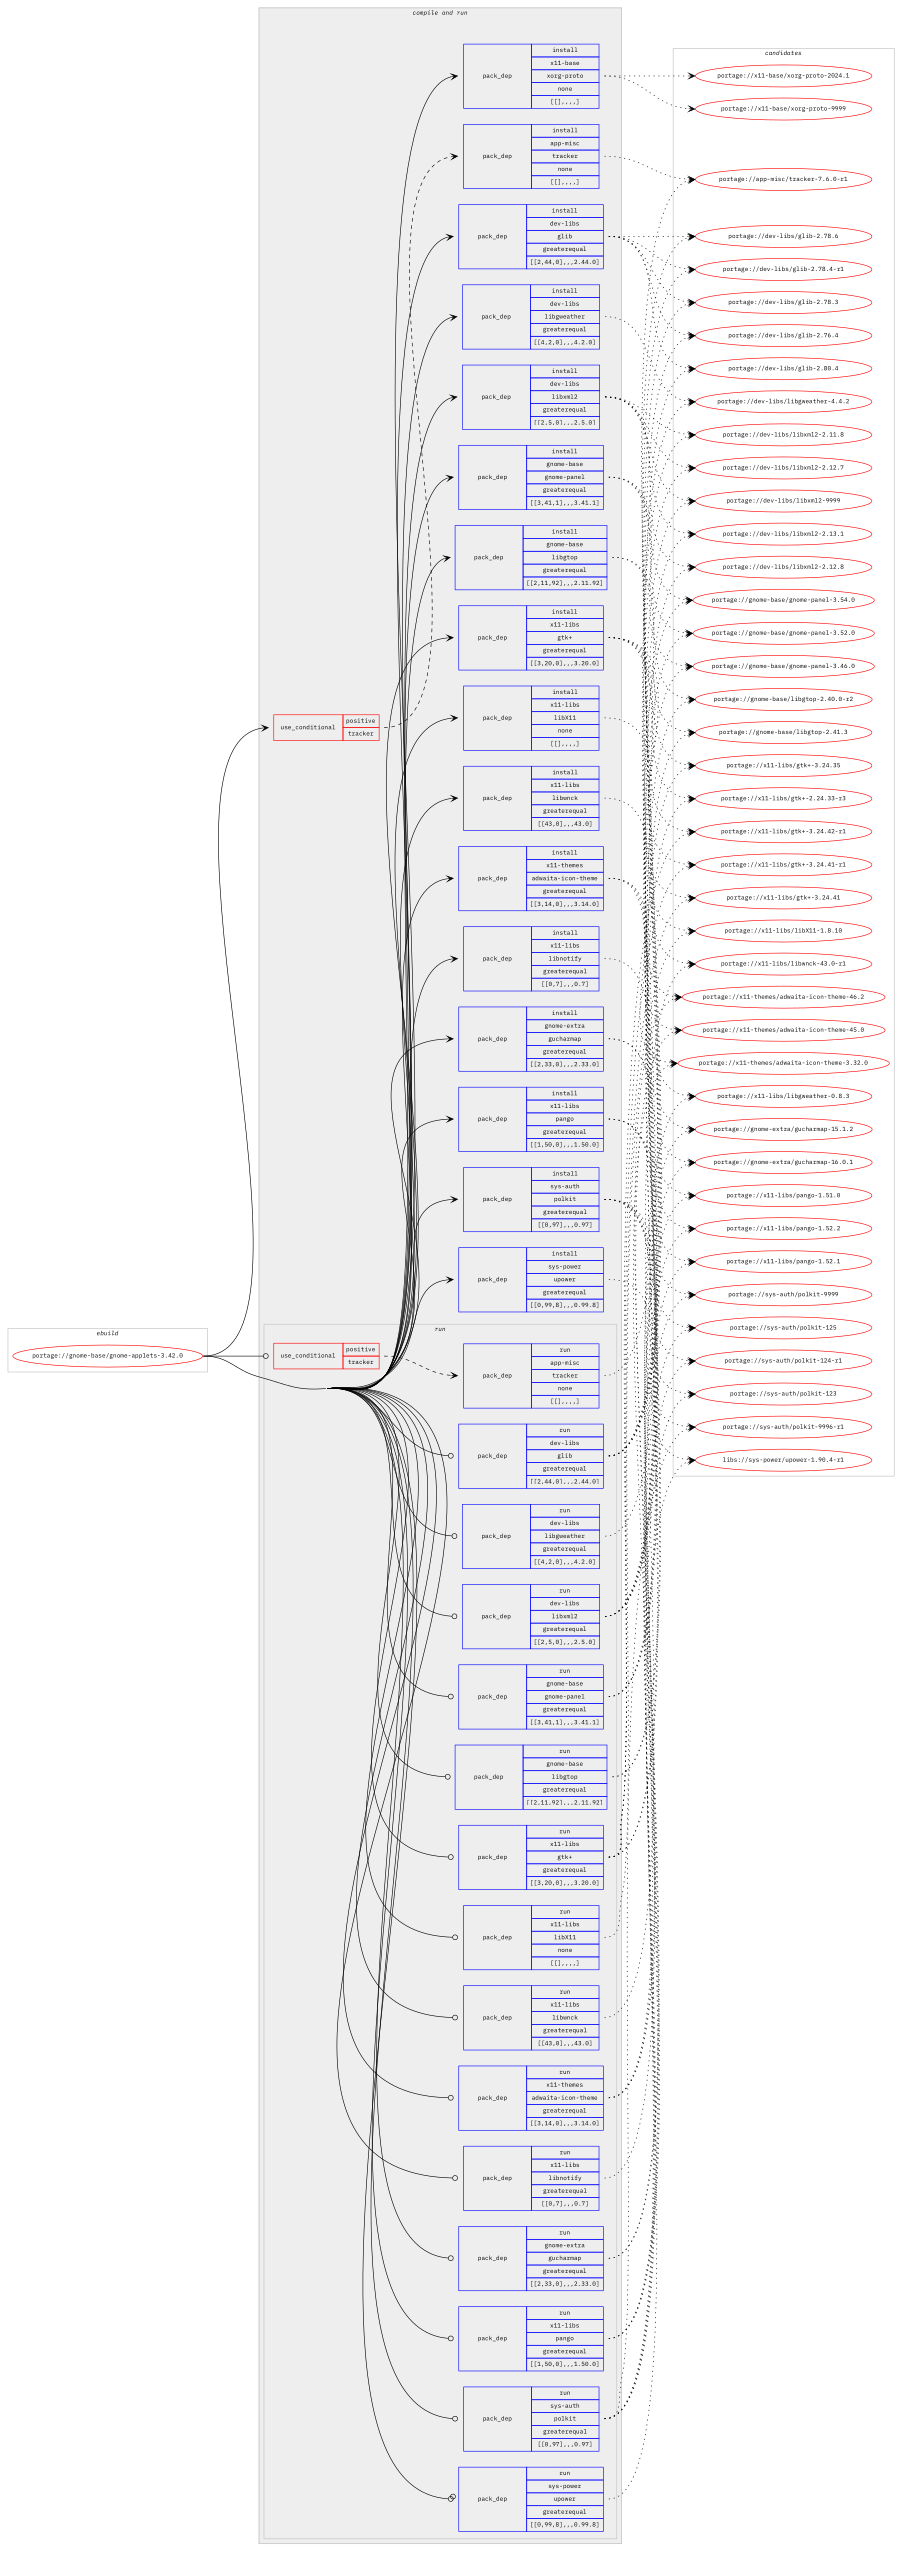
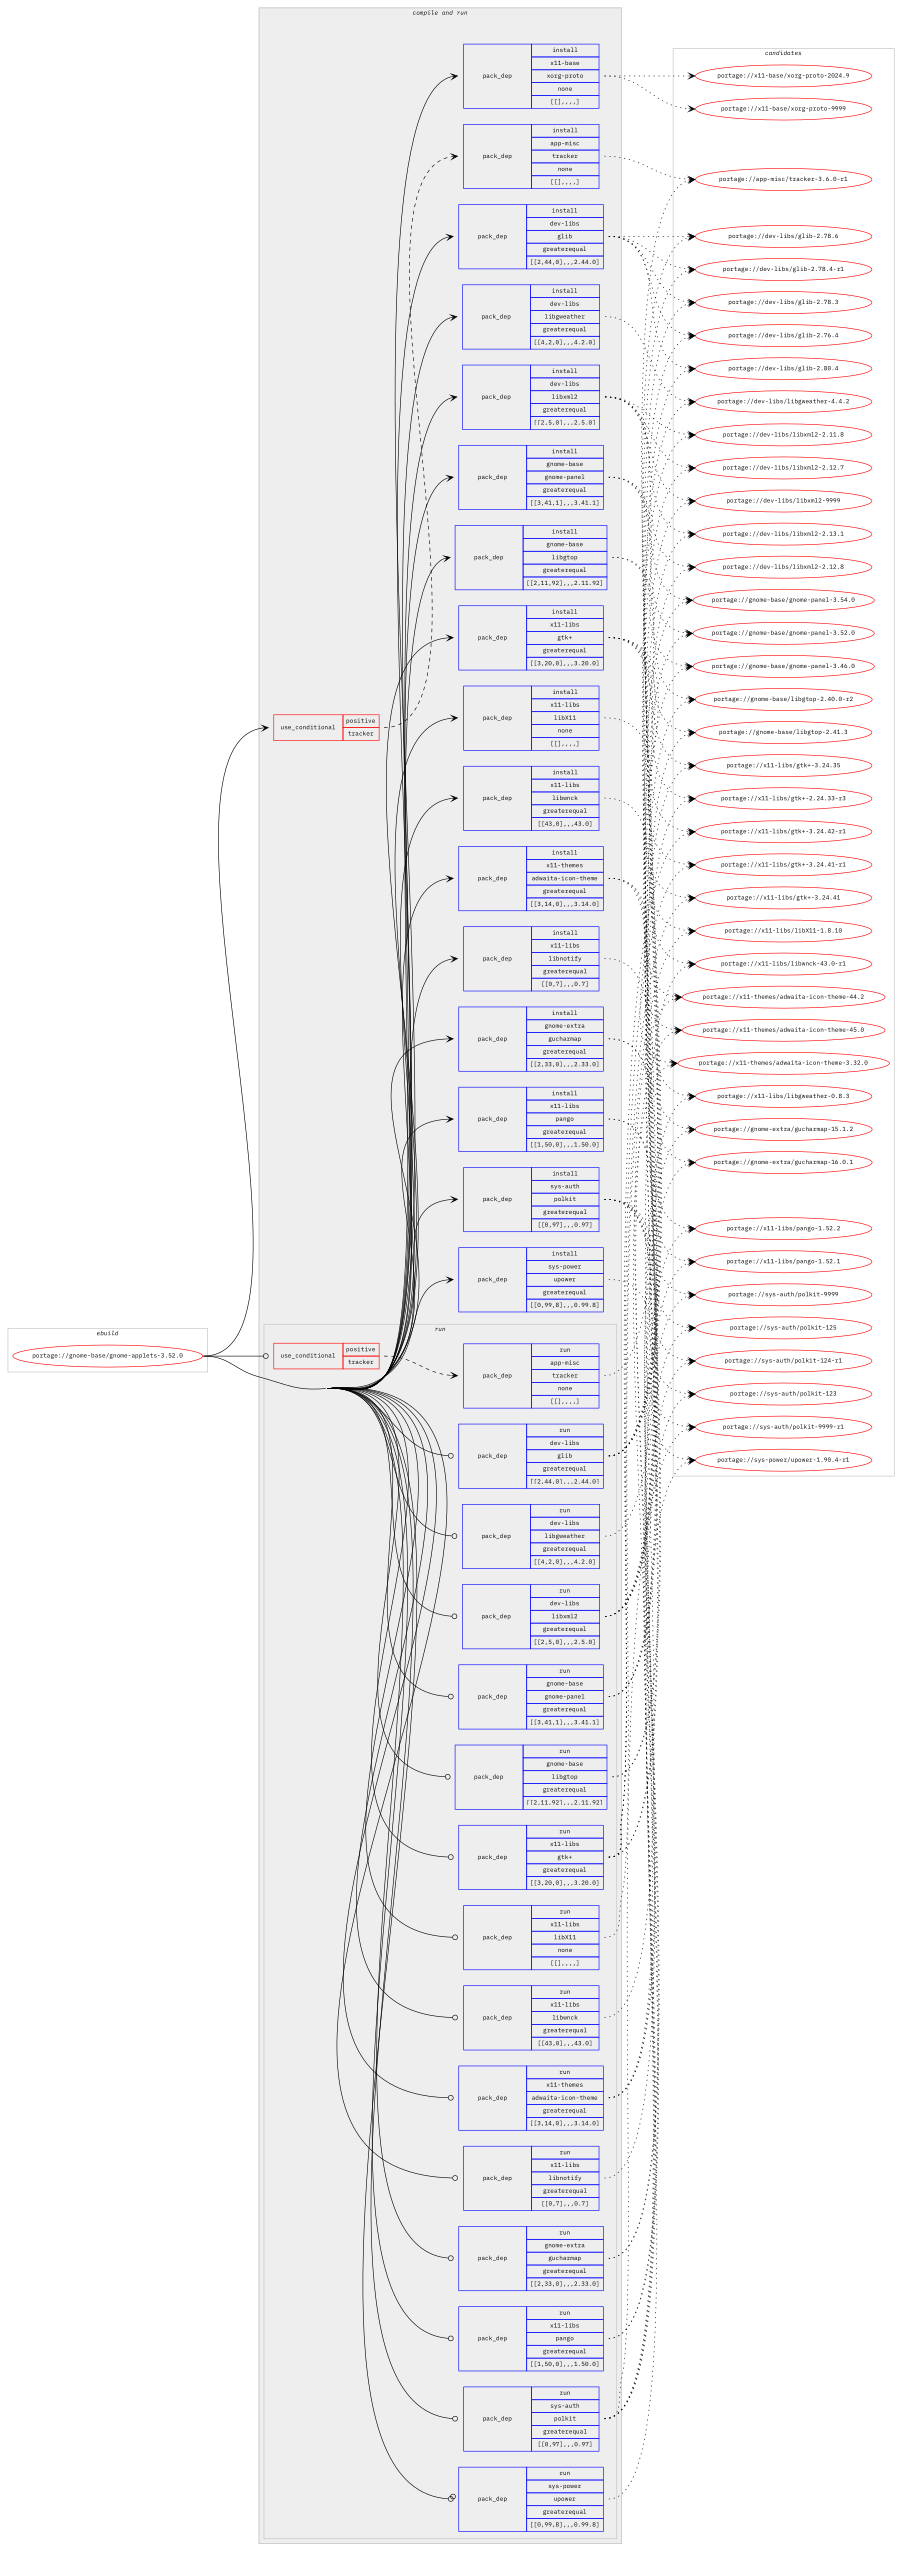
node "portage://x11-base/xorg-proto-2024.1": label "portage://x11-base/xorg-proto-2024.1" -> "portage://x11-base/xorg-proto-2024.9"
node "portage://app-misc/tracker-7.6.0-r1": label "portage://app-misc/tracker-7.6.0-r1" -> "portage://app-misc/tracker-3.6.0-r1"
node "portage://x11-themes/adwaita-icon-theme-46.2": label "portage://x11-themes/adwaita-icon-theme-46.2" -> "portage://x11-themes/adwaita-icon-theme-44.2"
node "portage://x11-libs/pango-1.51.0": removed
node "portage://gnome-base/gnome-applets-3.42.0": label "portage://gnome-base/gnome-applets-3.42.0" -> "portage://gnome-base/gnome-applets-3.52.0"
node "portage://sys-auth/polkit-9996-r1": label "portage://sys-auth/polkit-9996-r1" -> "portage://sys-auth/polkit-9999-r1"
node "libs://sys-power/upower-1.90.4-r1": label "libs://sys-power/upower-1.90.4-r1" -> "portage://sys-power/upower-1.90.4-r1"
